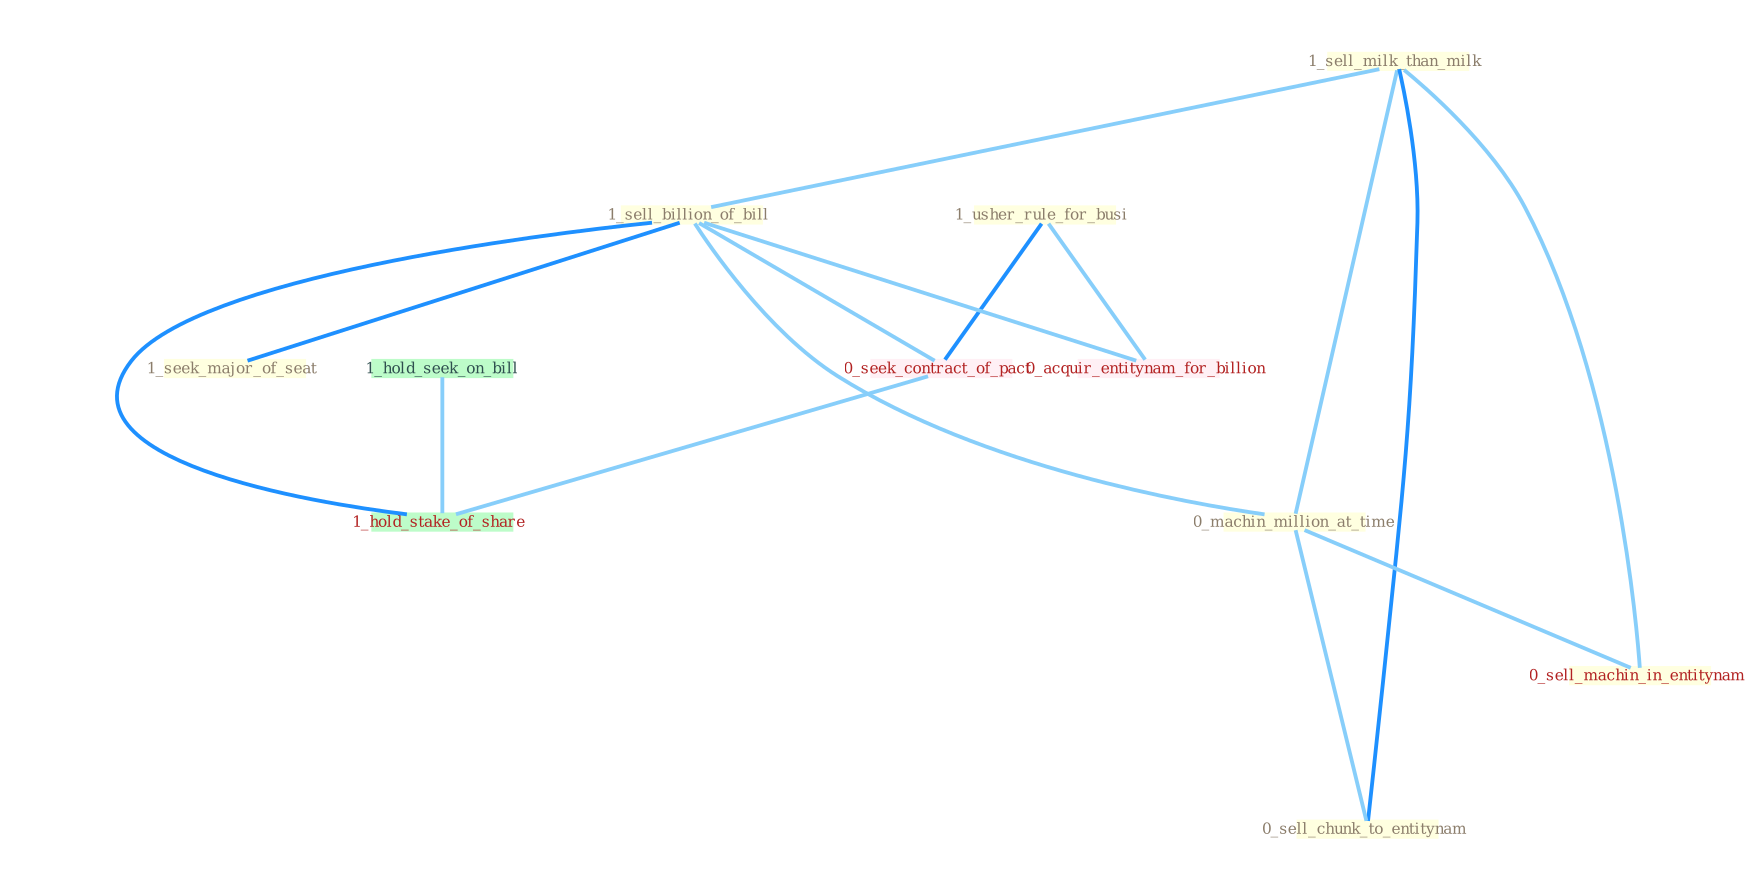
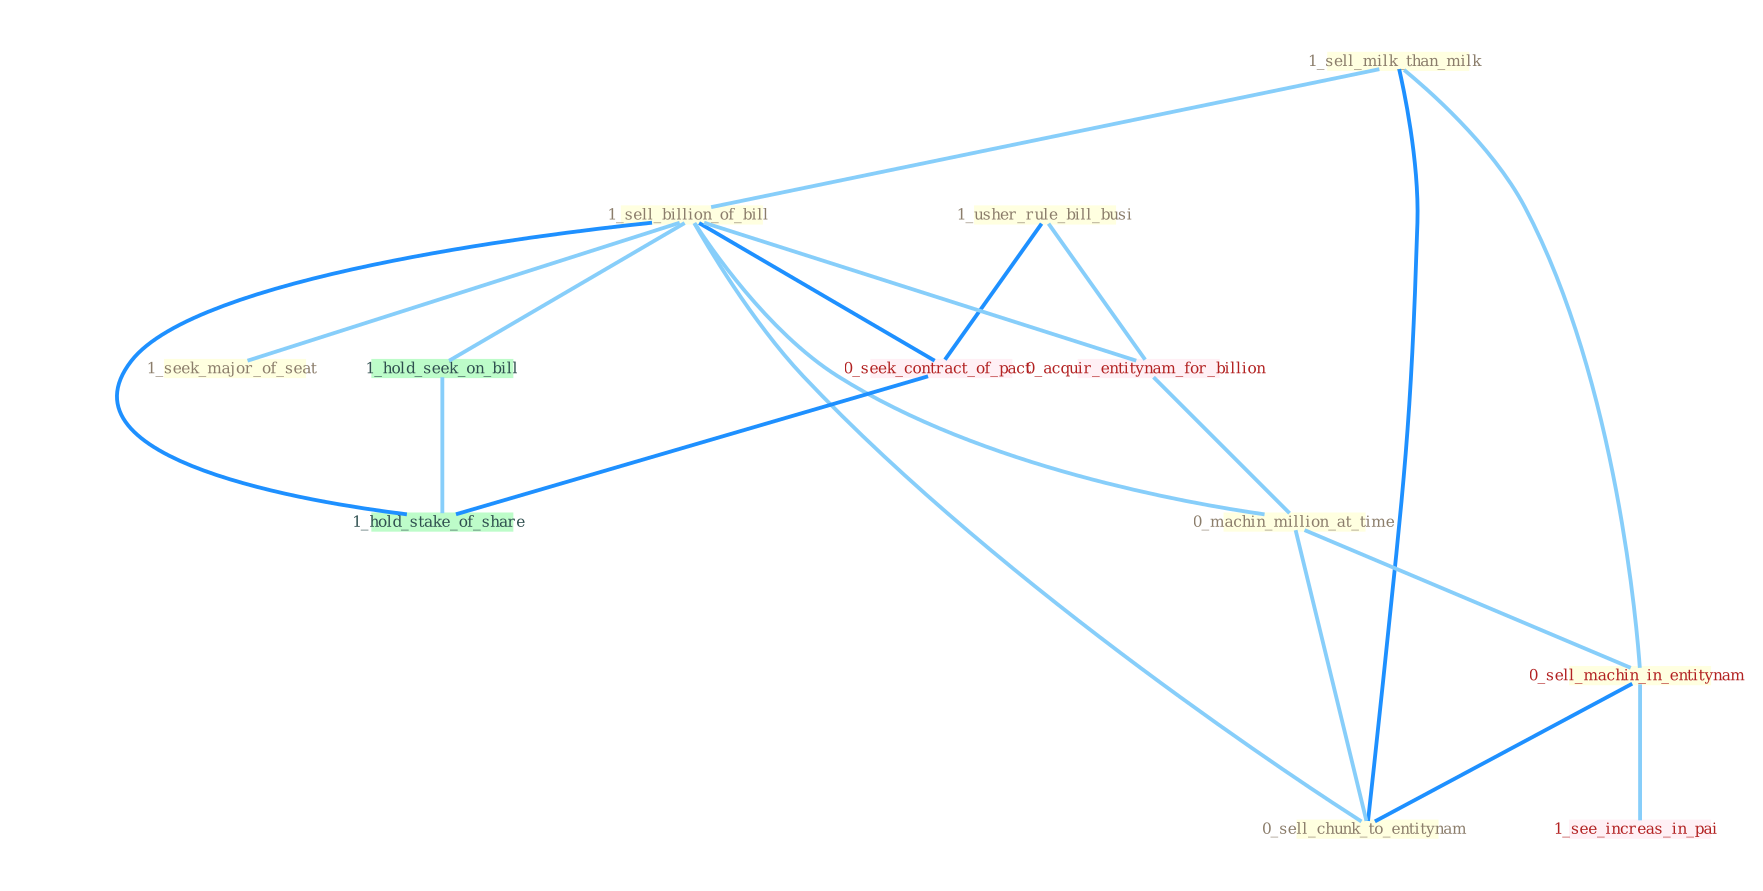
node "1_usher_rule_for_busi": label "1_usher_rule_for_busi" -> "1_usher_rule_bill_busi"
edge "1_sell_billion_of_bill" -- "1_seek_major_of_seat": color #1e90ff -> #87cefa
edge "1_sell_billion_of_bill" -- "1_hold_seek_on_bill": added
edge "1_sell_billion_of_bill" -- "0_seek_contract_of_pact": color #87cefa -> #1e90ff
edge "1_sell_milk_than_milk" -- "0_machin_million_at_time": now "0_acquir_entitynam_for_billion" -- "0_machin_million_at_time"
edge "0_seek_contract_of_pact" -- "1_hold_stake_of_share": color #87cefa -> #1e90ff
node "1_hold_stake_of_share": fontcolor #b22222 -> #2f4f4f
edge "1_sell_billion_of_bill" -- "0_sell_chunk_to_entitynam": added
edge "0_sell_machin_in_entitynam" -- "0_sell_chunk_to_entitynam": added
node "1_see_increas_in_pai": added
